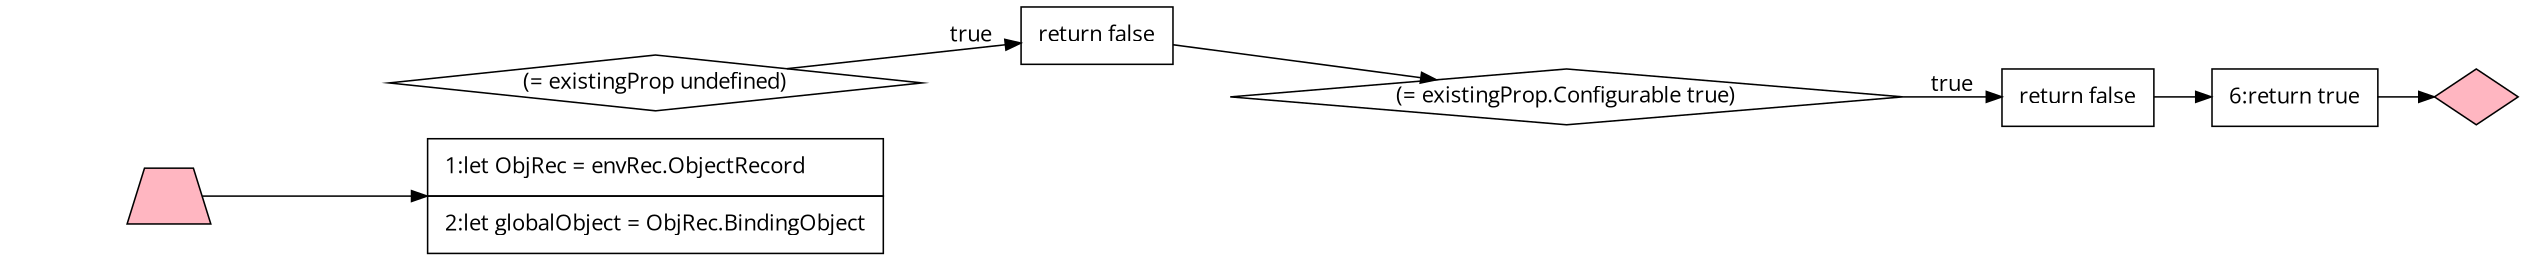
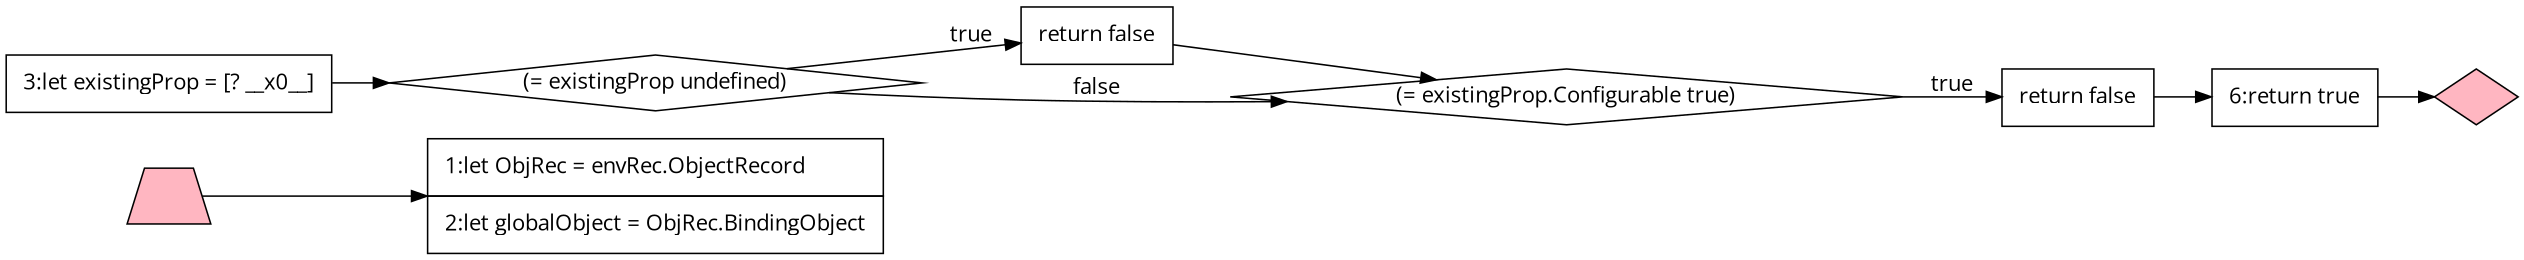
node "3:let existingProp = [? __x0__]": added
edge "(= existingProp undefined)" -> "(= existingProp.Configurable true)": added, label "false"
